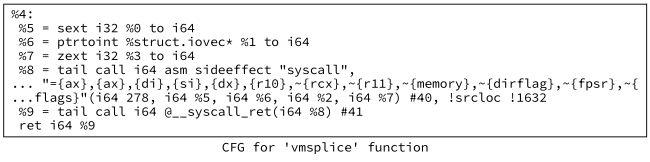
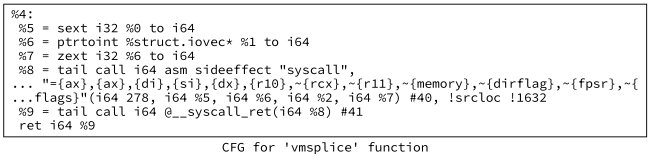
node "%4:": text "%7 = zext i32 %3 to i64" -> "%7 = zext i32 %6 to i64"
